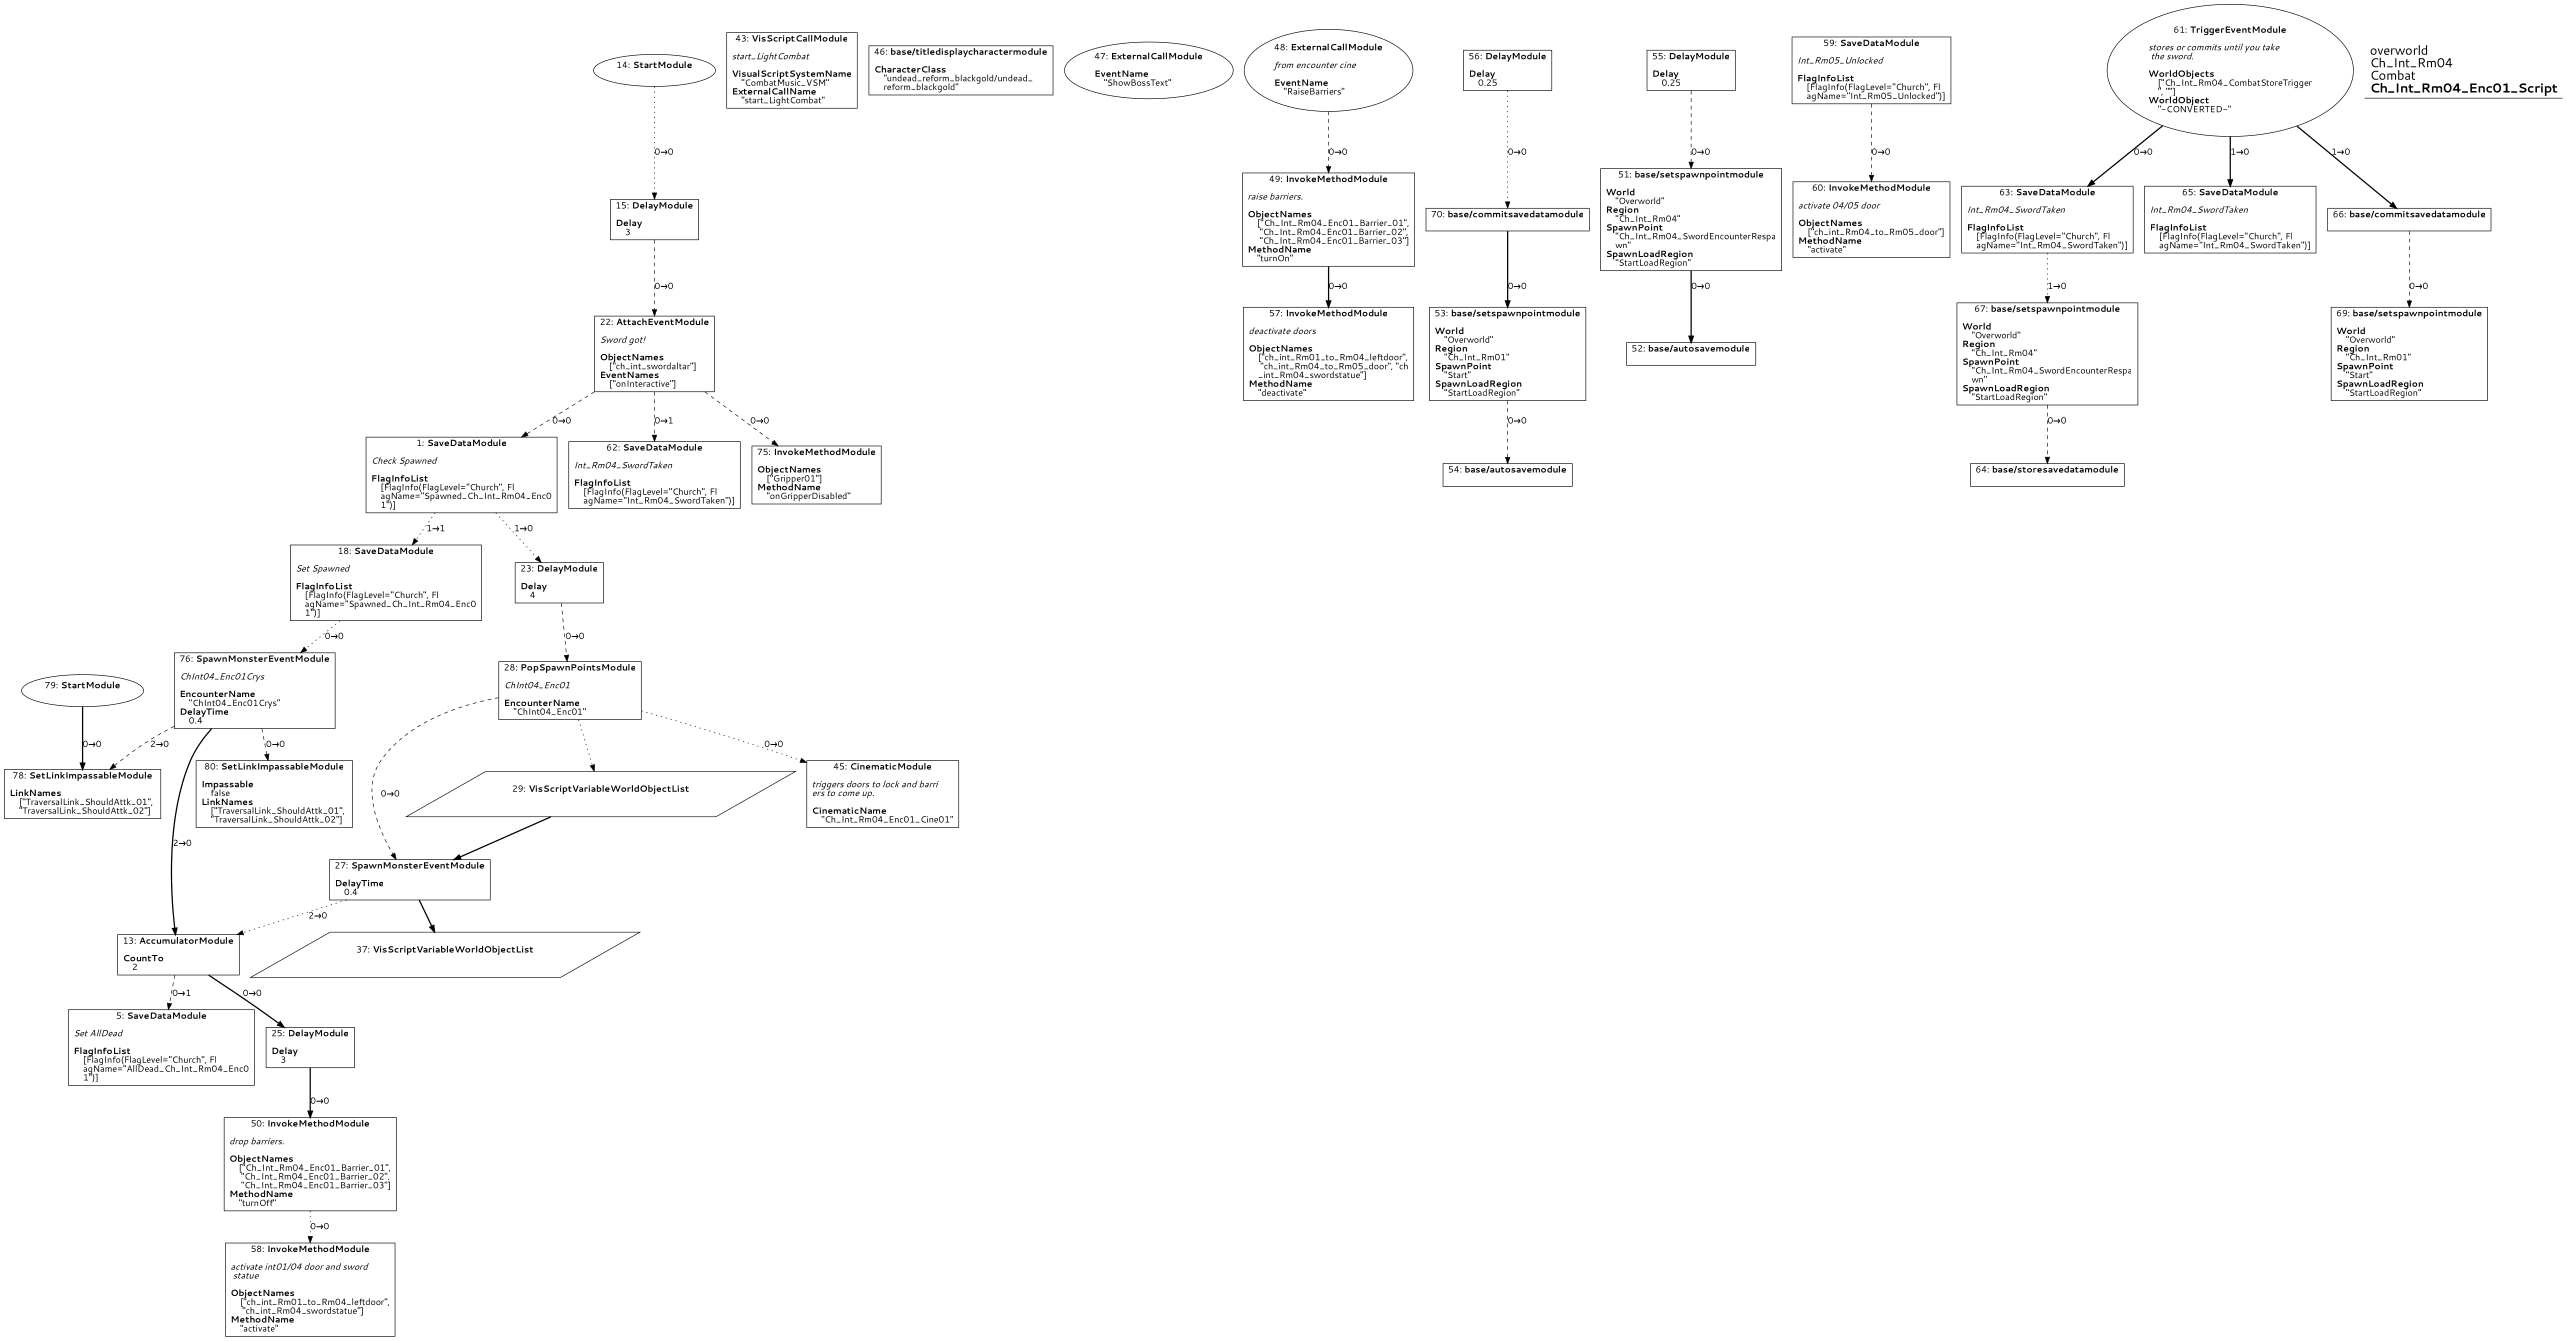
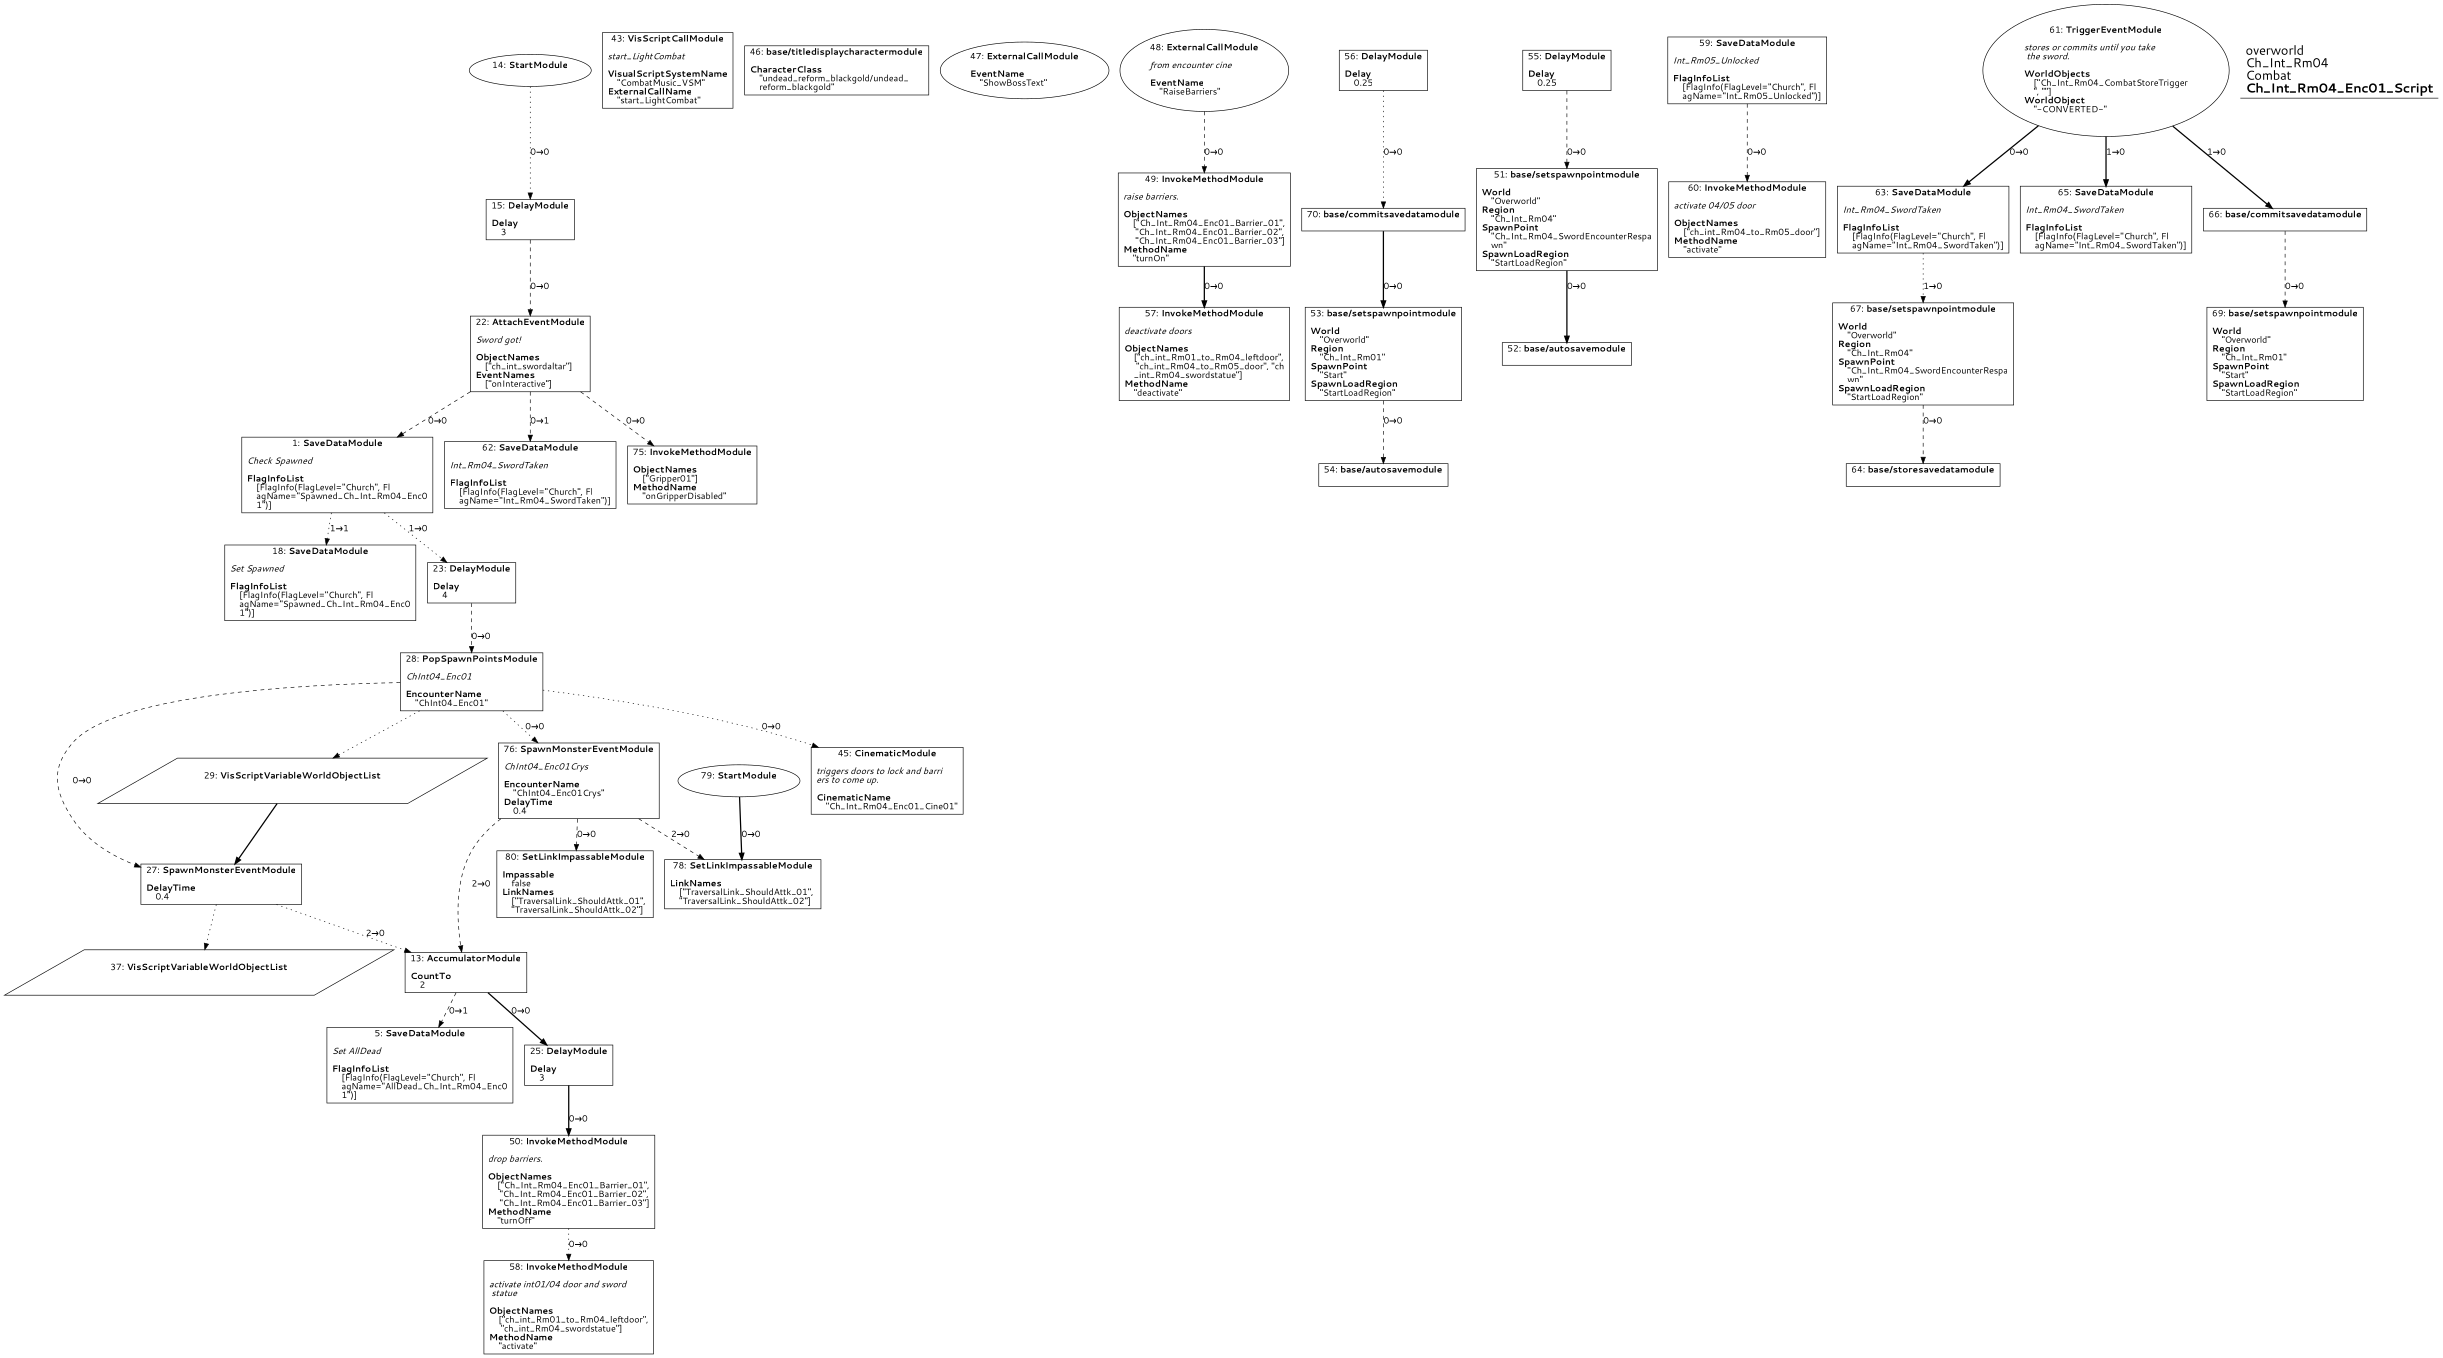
edge "18:" -> "76:": now "28:" -> "76:"
edge "76:" -> "13:": style bold -> dashed
edge "27:" -> "37:": style bold -> dotted
